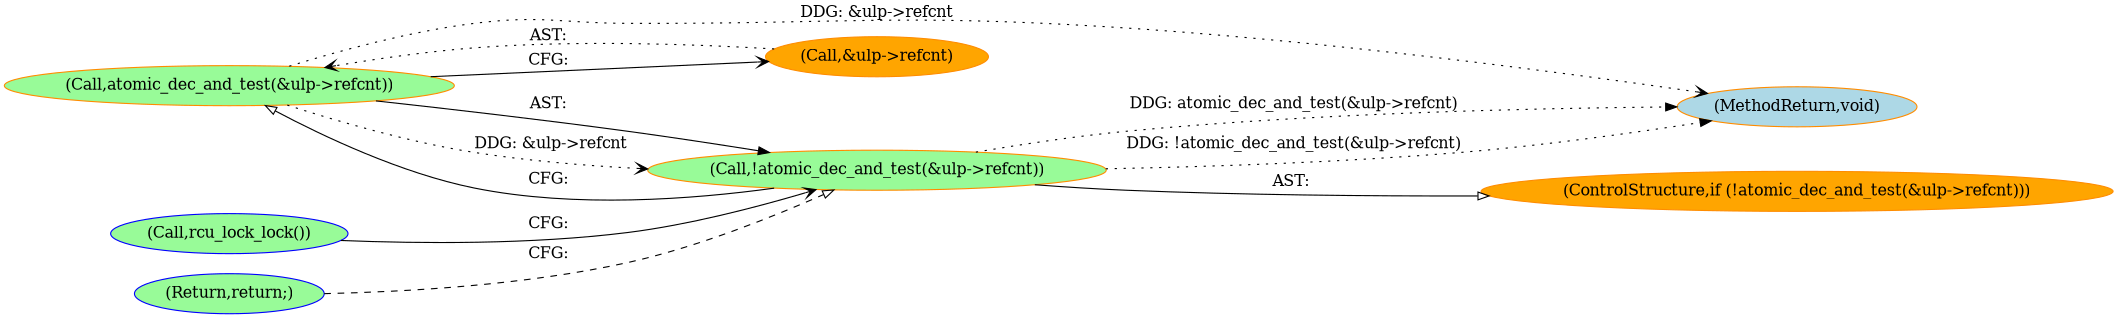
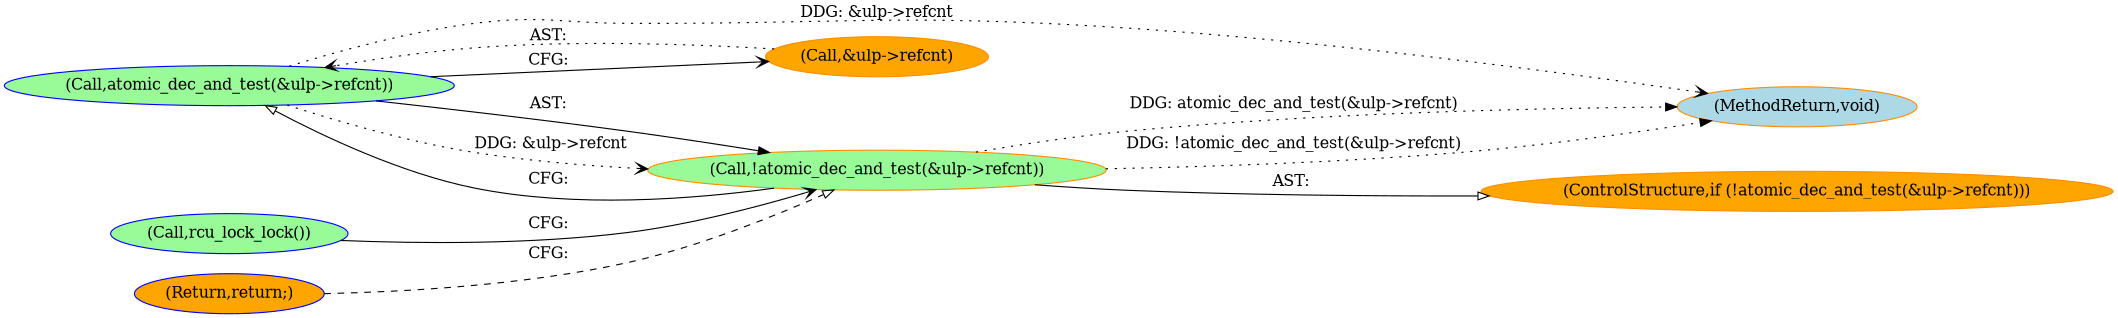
node "(Call,atomic_dec_and_test(&ulp->refcnt))": color darkorange -> blue
node "(Return,return;)": fillcolor palegreen -> orange
